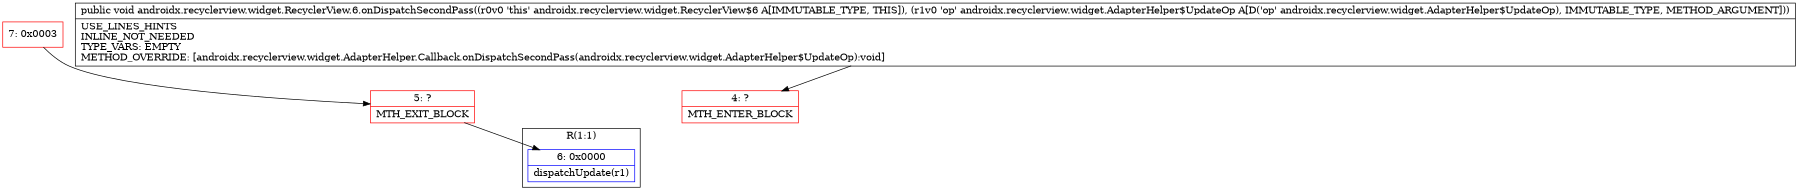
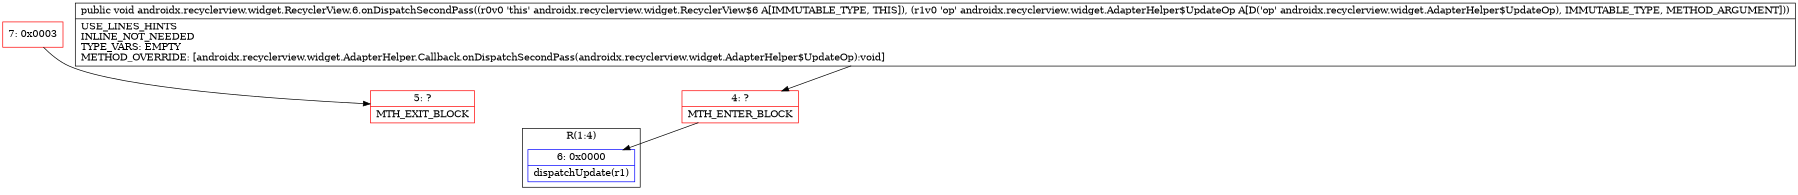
edge "5: ?" -> "6: 0x0000": now "4: ?" -> "6: 0x0000"
cluster "R(1:1)": label "R(1:1)" -> "R(1:4)"
